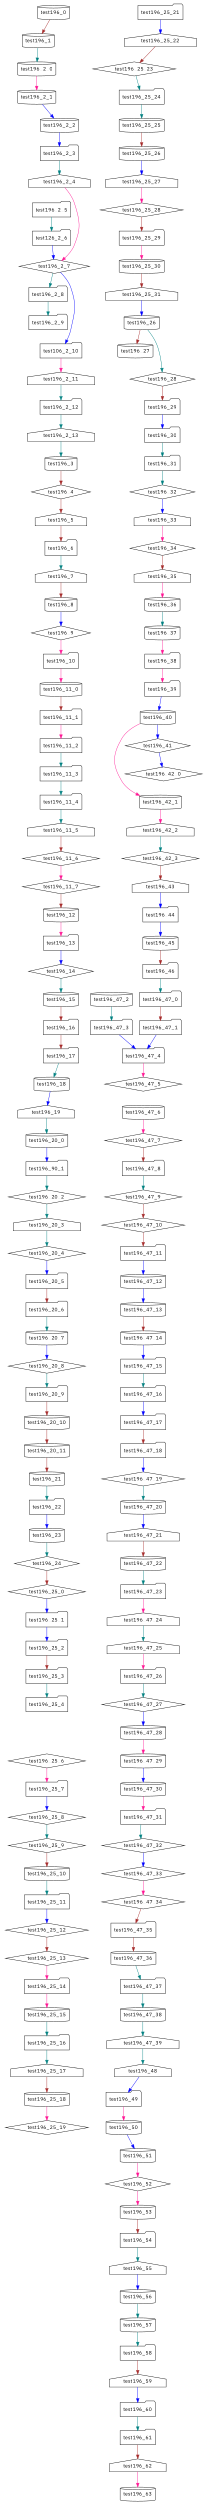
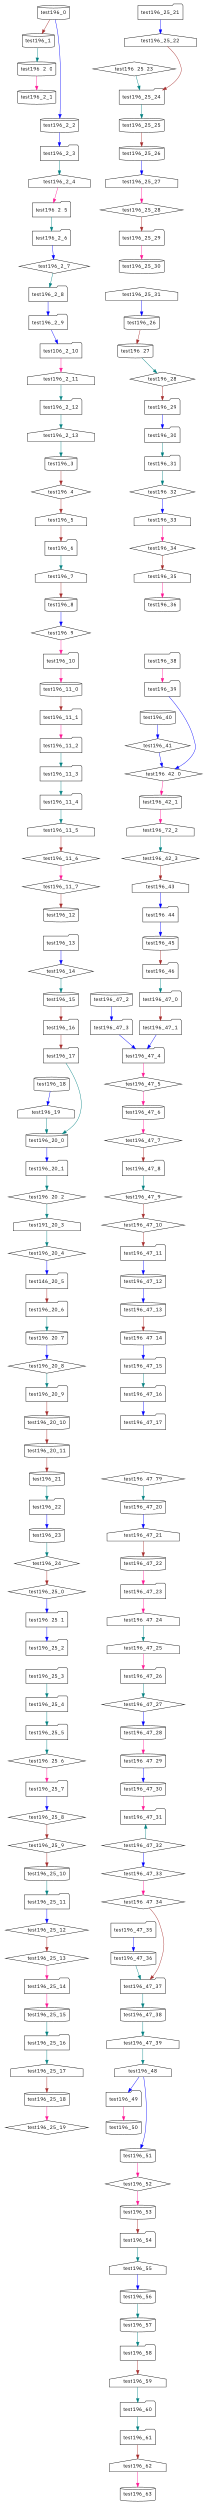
edge "test196_25_22" -> "test196_25_23": now "test196_25_22" -> "test196_25_24"
edge "test196_2_1" -> "test196_2_2": now "test196_0" -> "test196_2_2"
edge "test196_2_4" -> "test196_2_7": now "test196_2_4" -> "test196_2_5"
node "test126_2_6": label "test126_2_6" -> "test196_2_6"
edge "test196_25_30" -> "test196_25_31": removed
edge "test196_2_7" -> "test106_2_10": now "test196_2_9" -> "test106_2_10"
edge "test196_2_8" -> "test196_2_9": color teal -> blue
edge "test196_26" -> "test196_28": now "test196_27" -> "test196_28"
node "test196_37": removed
edge "test196_39" -> "test196_40": now "test196_39" -> "test196_42_0"
edge "test196_40" -> "test196_42_1": now "test196_42_0" -> "test196_42_1"
node "test196_42_2": label "test196_42_2" -> "test196_72_2"
edge "test196_12" -> "test196_13": removed
edge "test196_47_2" -> "test196_47_3": color teal -> blue
edge "test196_17" -> "test196_18": now "test196_17" -> "test196_20_0"
edge "test196_47_5" -> "test196_47_6": added
node "test196_90_1": label "test196_90_1" -> "test196_20_1"
node "test196_20_3": label "test196_20_3" -> "test191_20_3"
node "test196_20_5": label "test196_20_5" -> "test146_20_5"
node "test196_47_18": removed
node "test196_47_19": label "test196_47_19" -> "test196_47_79"
edge "test196_47_22" -> "test196_47_23": color teal -> deeppink
edge "test196_25_2" -> "test196_25_3": removed
node "test196_25_5": added
edge "test196_25_8" -> "test196_25_9": color teal -> brown
edge "test196_47_31" -> "test196_47_32": reversed
edge "test196_47_34" -> "test196_47_35": now "test196_47_34" -> "test196_47_37"
edge "test196_47_35" -> "test196_47_36": color brown -> blue
edge "test196_50" -> "test196_51": now "test196_48" -> "test196_51"
edge "test196_59" -> "test196_60": color blue -> teal
